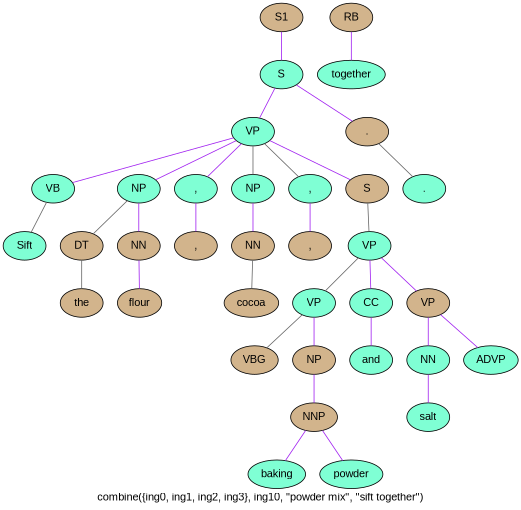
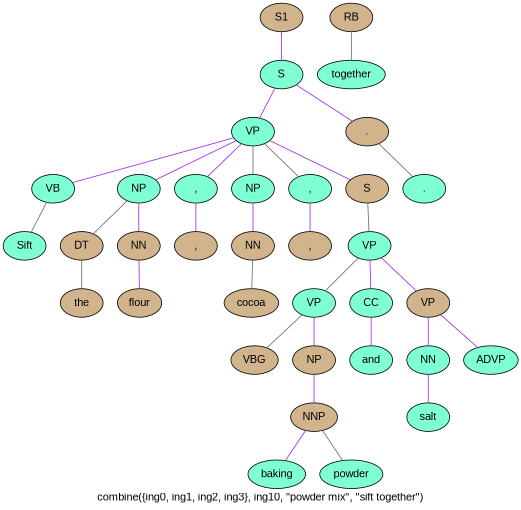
edge "RB" -- "together": color purple -> gray40
edge "NNP" -- "powder": color purple -> gray40
